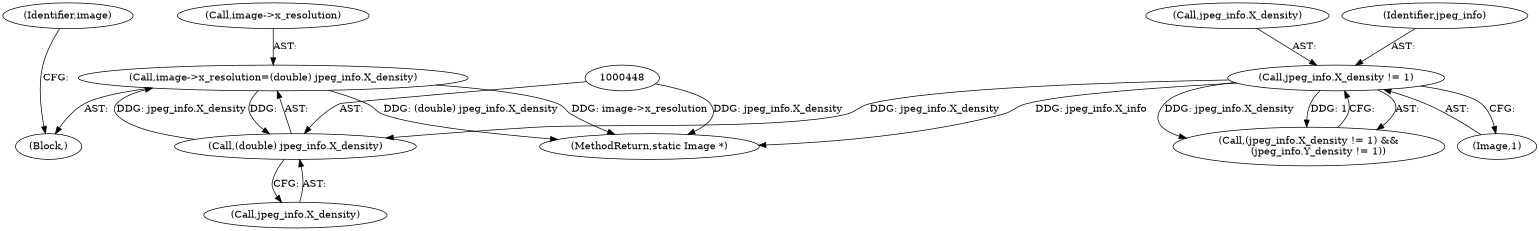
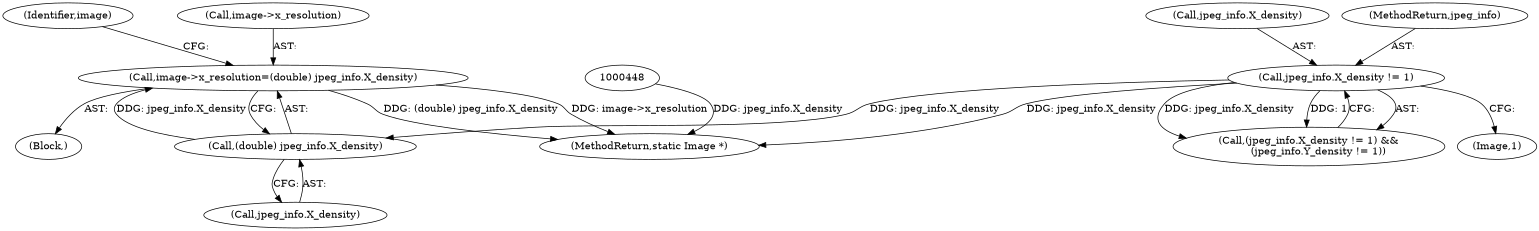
node "(Identifier,jpeg_info)": label "(Identifier,jpeg_info)" -> "(MethodReturn,jpeg_info)"
edge "(Identifier,image)" -> "(Block,)": now "(Identifier,image)" -> "(Call,image->x_resolution=(double) jpeg_info.X_density)"
edge "1000448" -> "(Call,(double) jpeg_info.X_density)": removed, label "AST:"
edge "(Call,image->x_resolution=(double) jpeg_info.X_density)" -> "(Call,(double) jpeg_info.X_density)": label "DDG: " -> "CFG: "
edge "(Call,jpeg_info.X_density != 1)" -> "(MethodReturn,static Image *)": label "DDG: jpeg_info.X_info" -> "DDG: jpeg_info.X_density"
edge "(Image,1)" -> "(Call,jpeg_info.X_density != 1)": removed, label "AST:"
